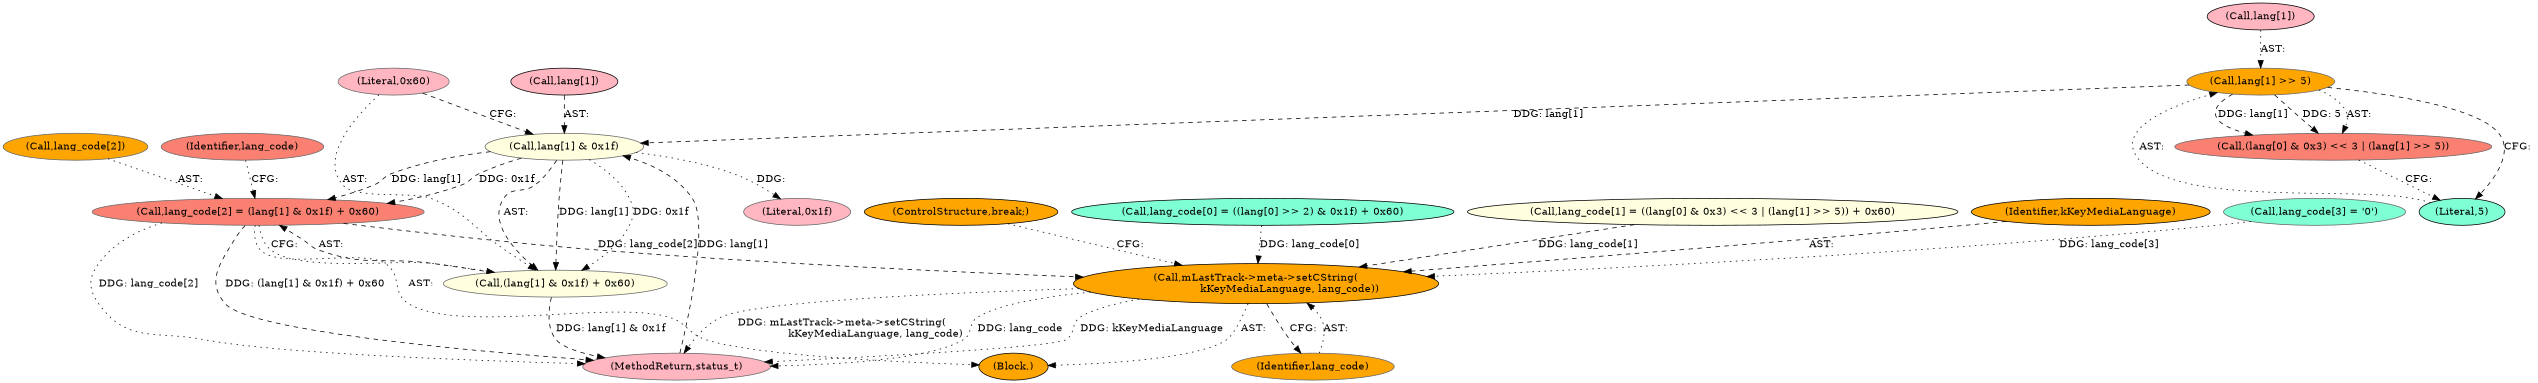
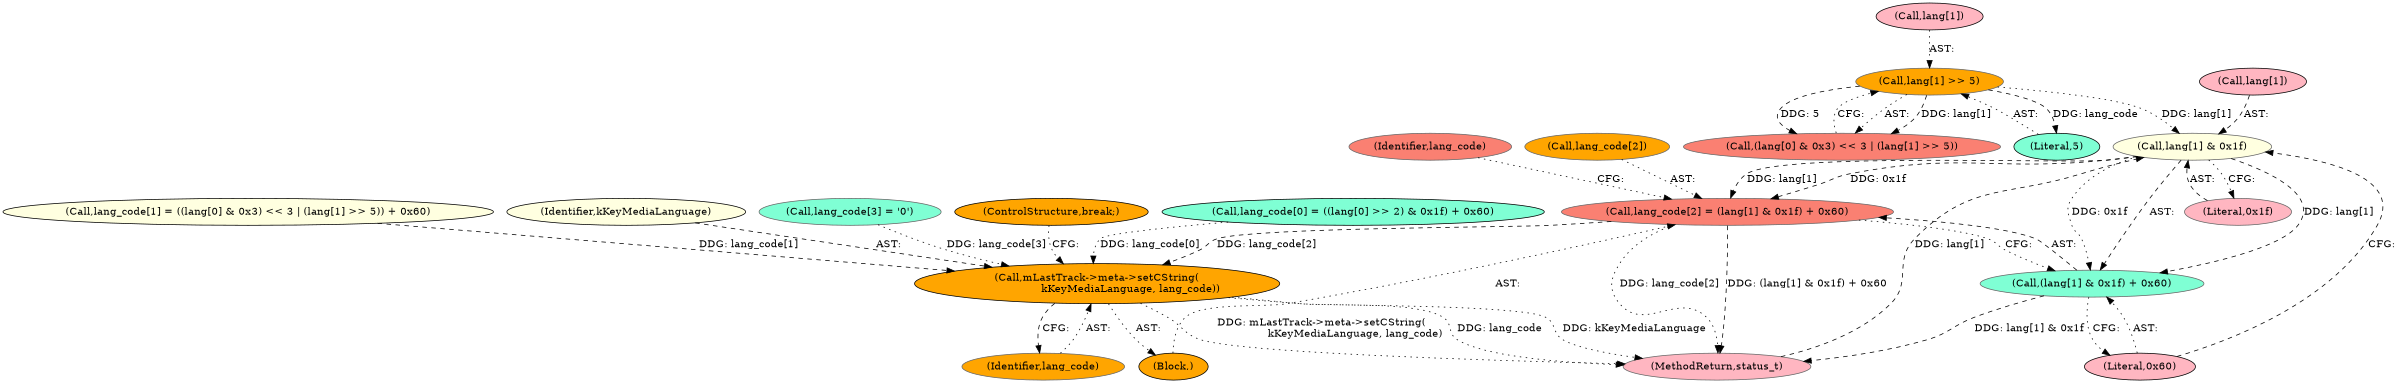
node "(Literal,0x60)": color gray40 -> black
edge "(Call,lang[1] >> 5)" -> "(Call,lang[1] & 0x1f)": style dashed -> dotted
edge "(Call,lang[1] >> 5)" -> "(Literal,5)": label "CFG: " -> "DDG: lang_code"
edge "(Call,(lang[0] & 0x3) << 3 | (lang[1] >> 5))" -> "(Literal,5)": now "(Call,(lang[0] & 0x3) << 3 | (lang[1] >> 5))" -> "(Call,lang[1] >> 5)"
edge "(Call,lang[1] & 0x1f)" -> "(Literal,0x1f)": label "DDG: " -> "CFG: "
edge "(Literal,0x1f)" -> "(Call,lang[1] & 0x1f)": added, label "AST:"
node "(Identifier,kKeyMediaLanguage)": fillcolor orange -> lightyellow
node "(Call,(lang[1] & 0x1f) + 0x60)": fillcolor lightyellow -> aquamarine
edge "(Call,lang_code[2] = (lang[1] & 0x1f) + 0x60)" -> "(Block,)": reversed
edge "(Call,(lang[1] & 0x1f) + 0x60)" -> "(Literal,0x60)": added, label "CFG:"
